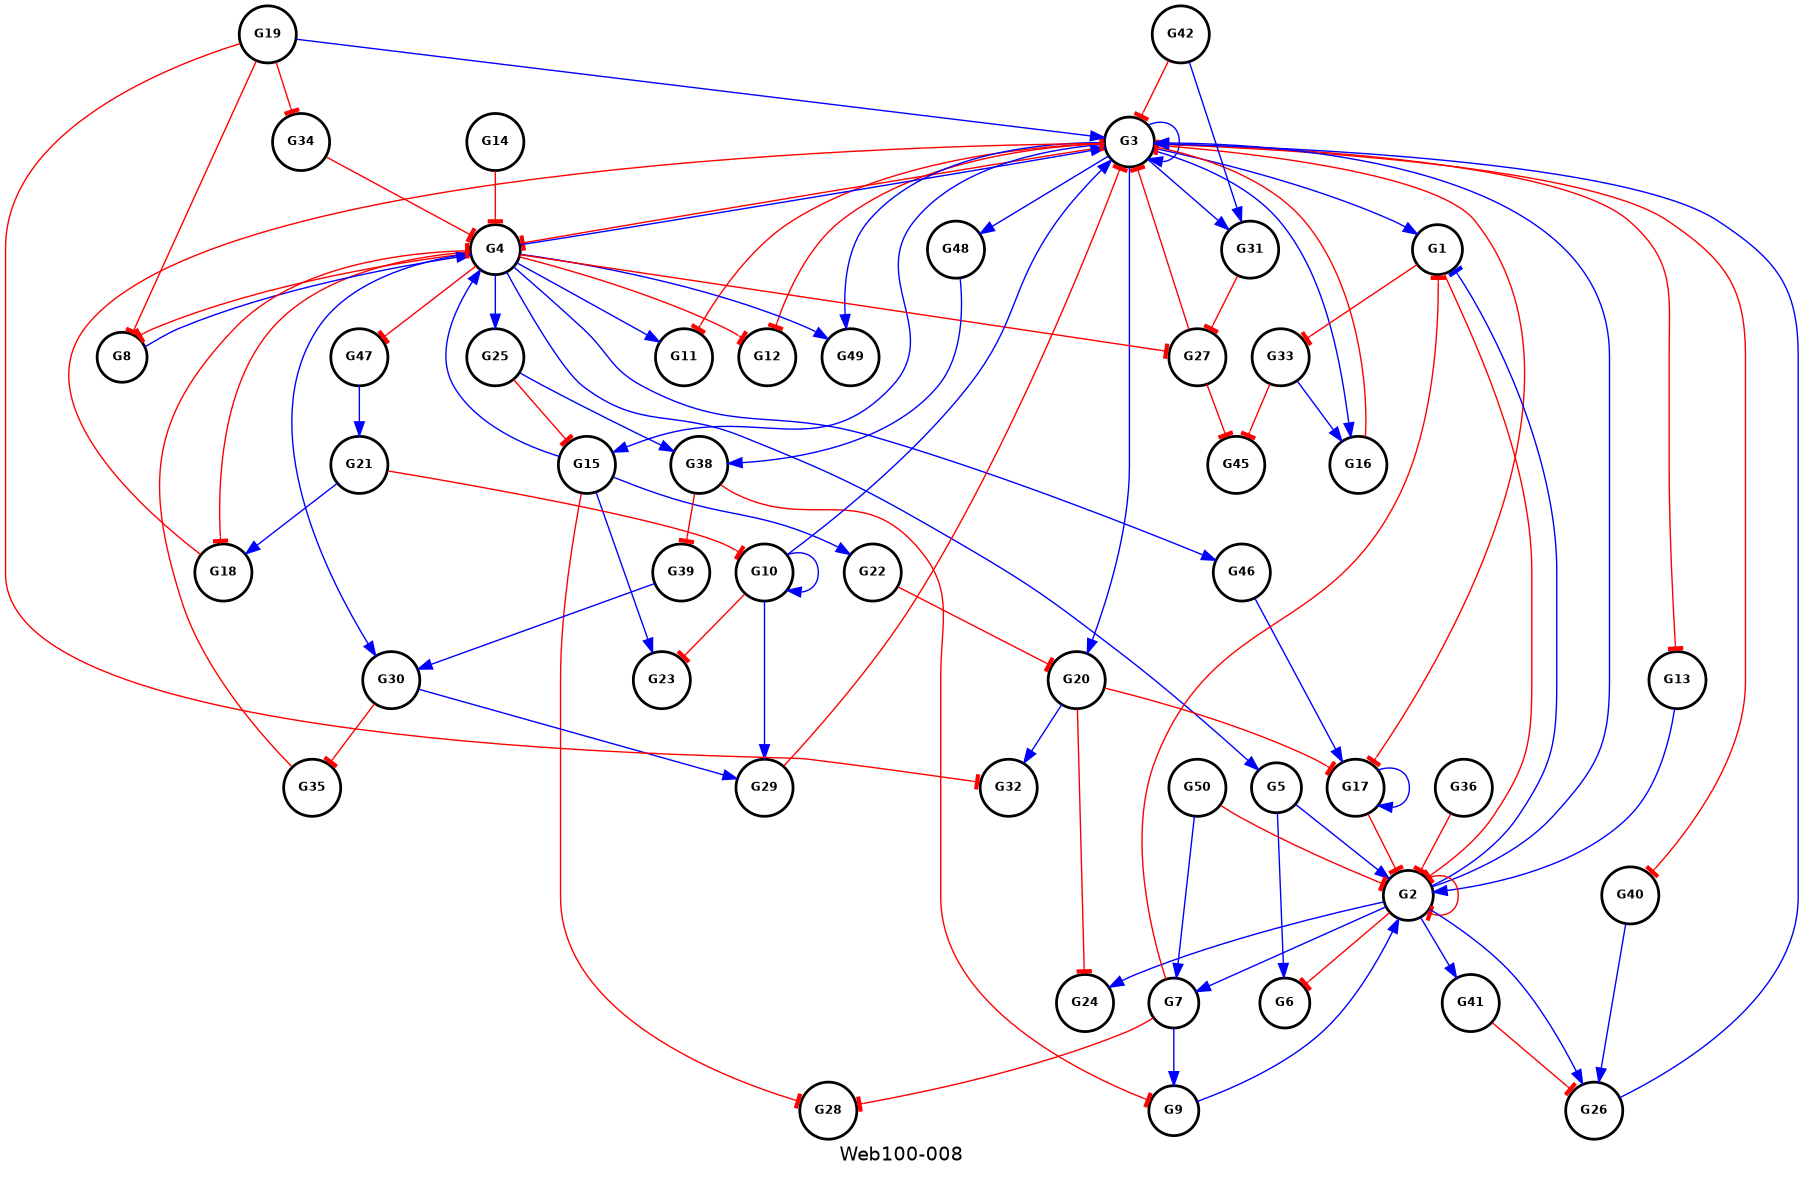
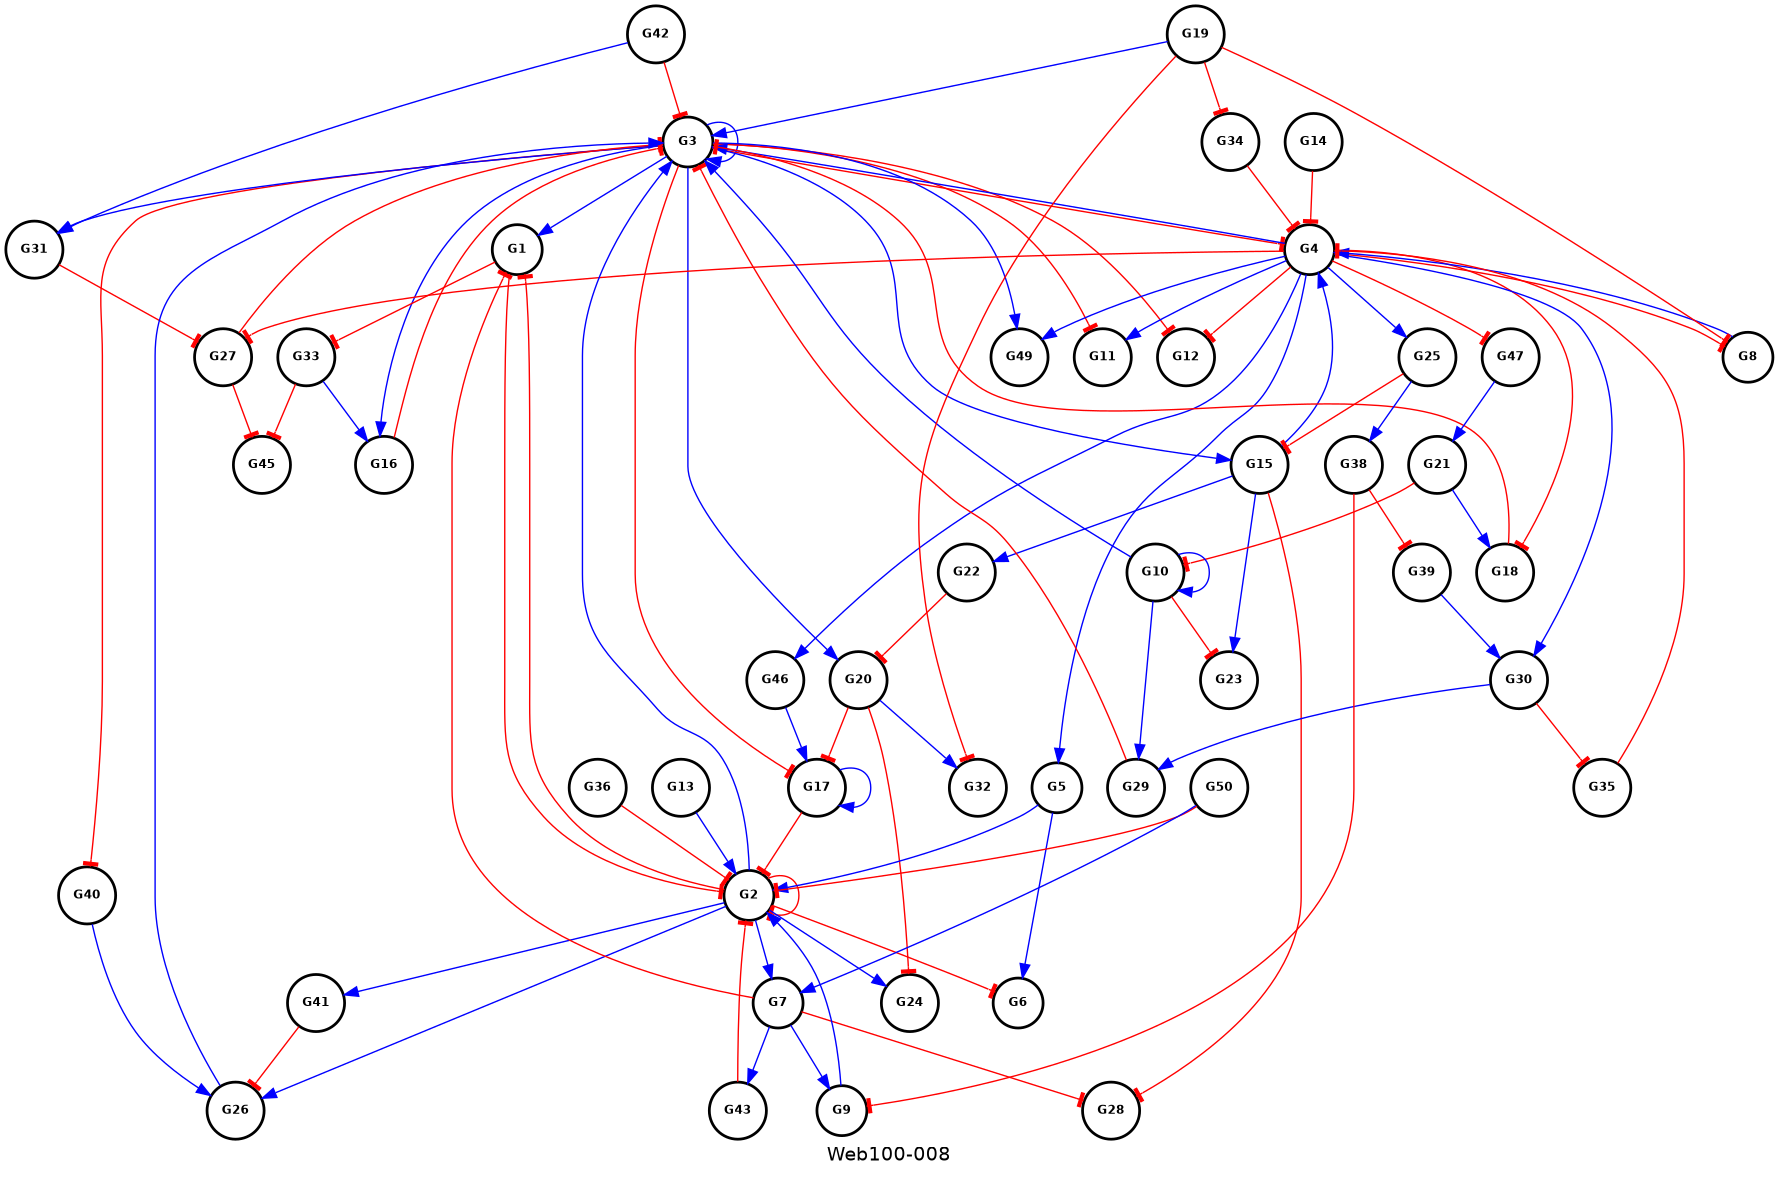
edge "G3" -> "G13": removed
node "G48": removed
edge "G2" -> "G1": color blue -> red
node "G43": added
